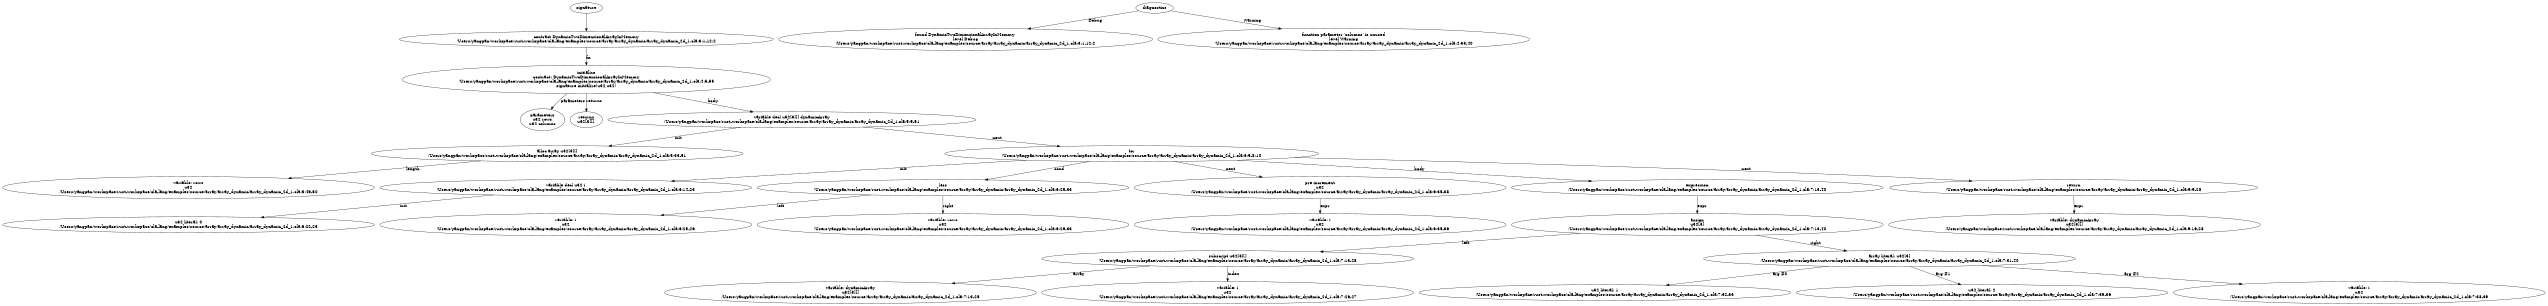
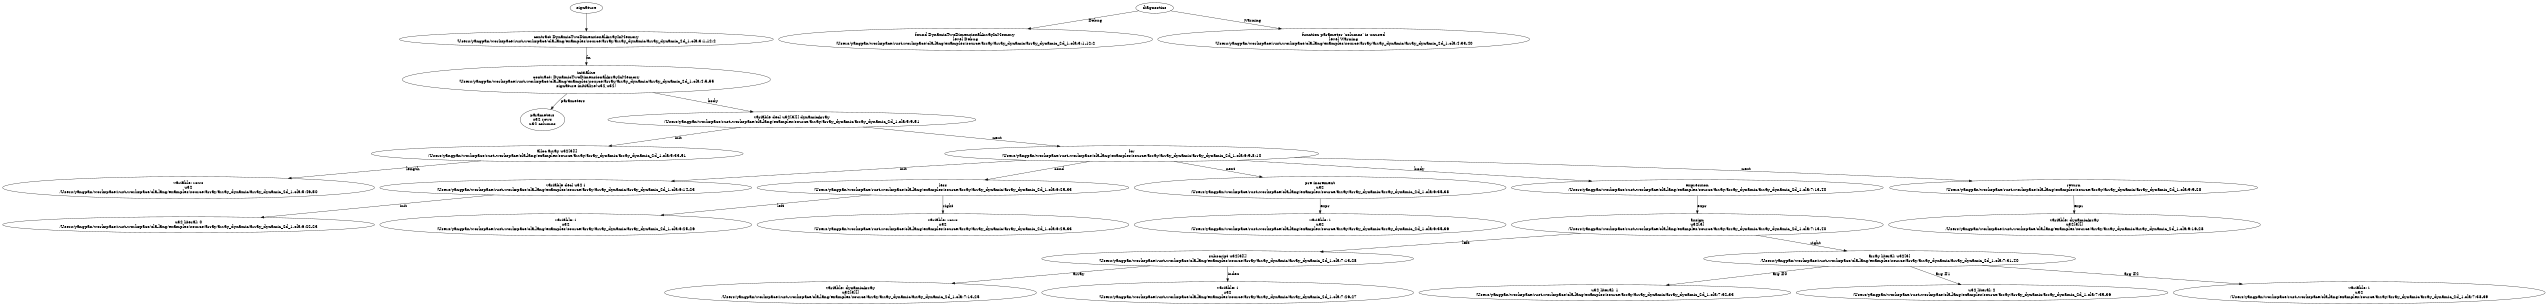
node "returns u32[3][]": removed
